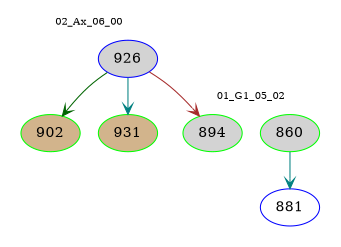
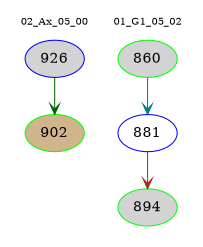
cluster "02_Ax_06_00": label "02_Ax_06_00" -> "02_Ax_05_00"
edge "926" -> "894": now "881" -> "894"
node "931": removed
